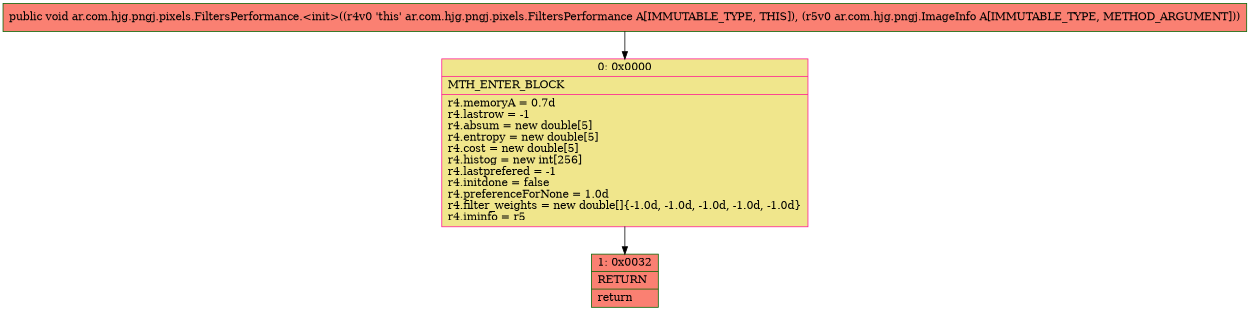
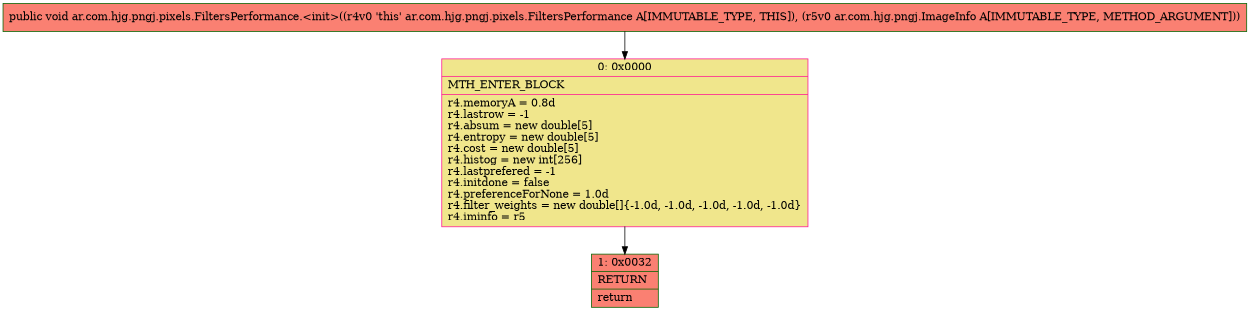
node "0: 0x0000": text "r4.memoryA = 0.7d" -> "r4.memoryA = 0.8d"
